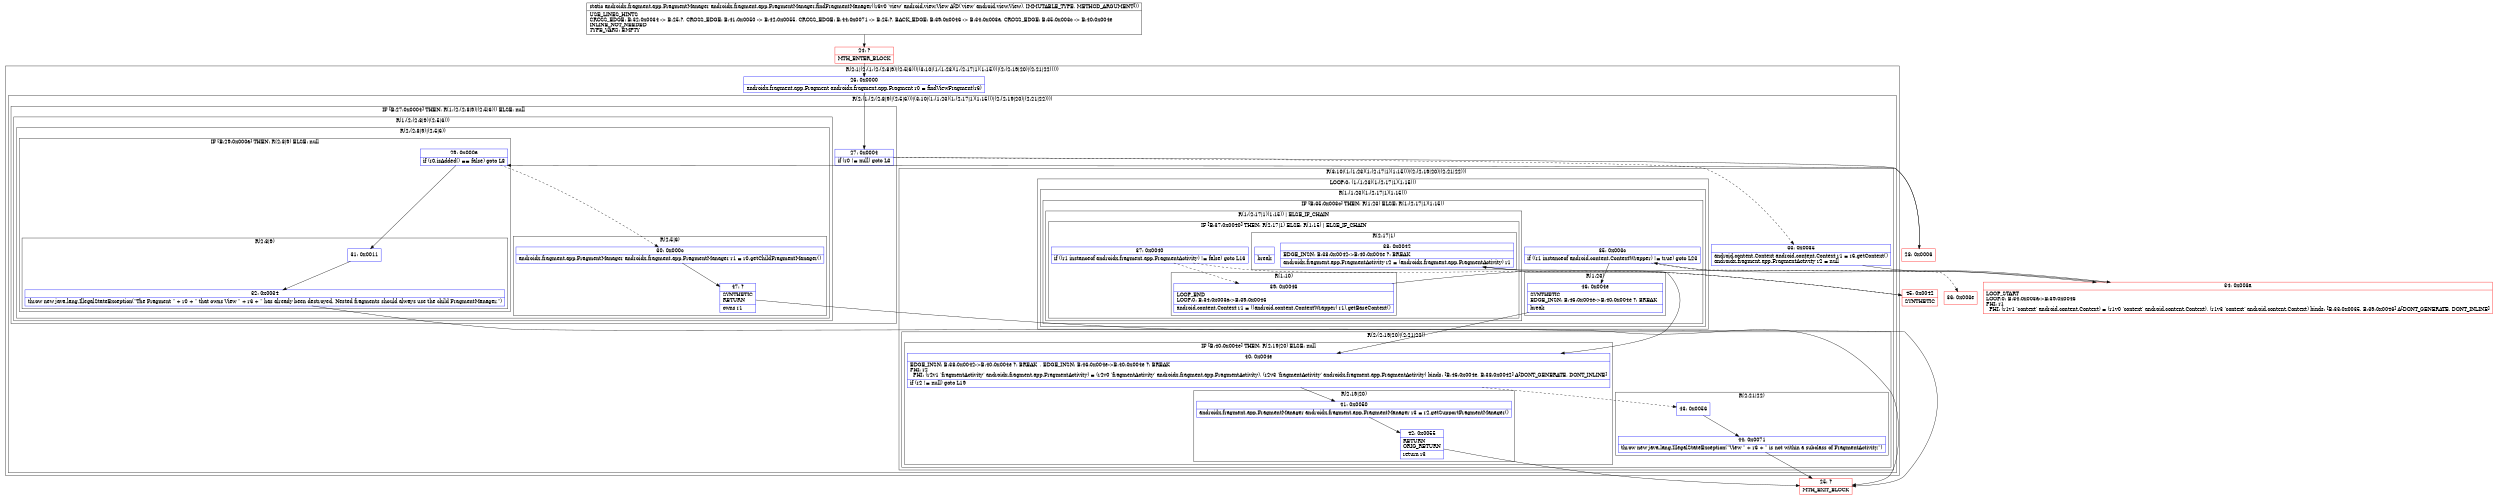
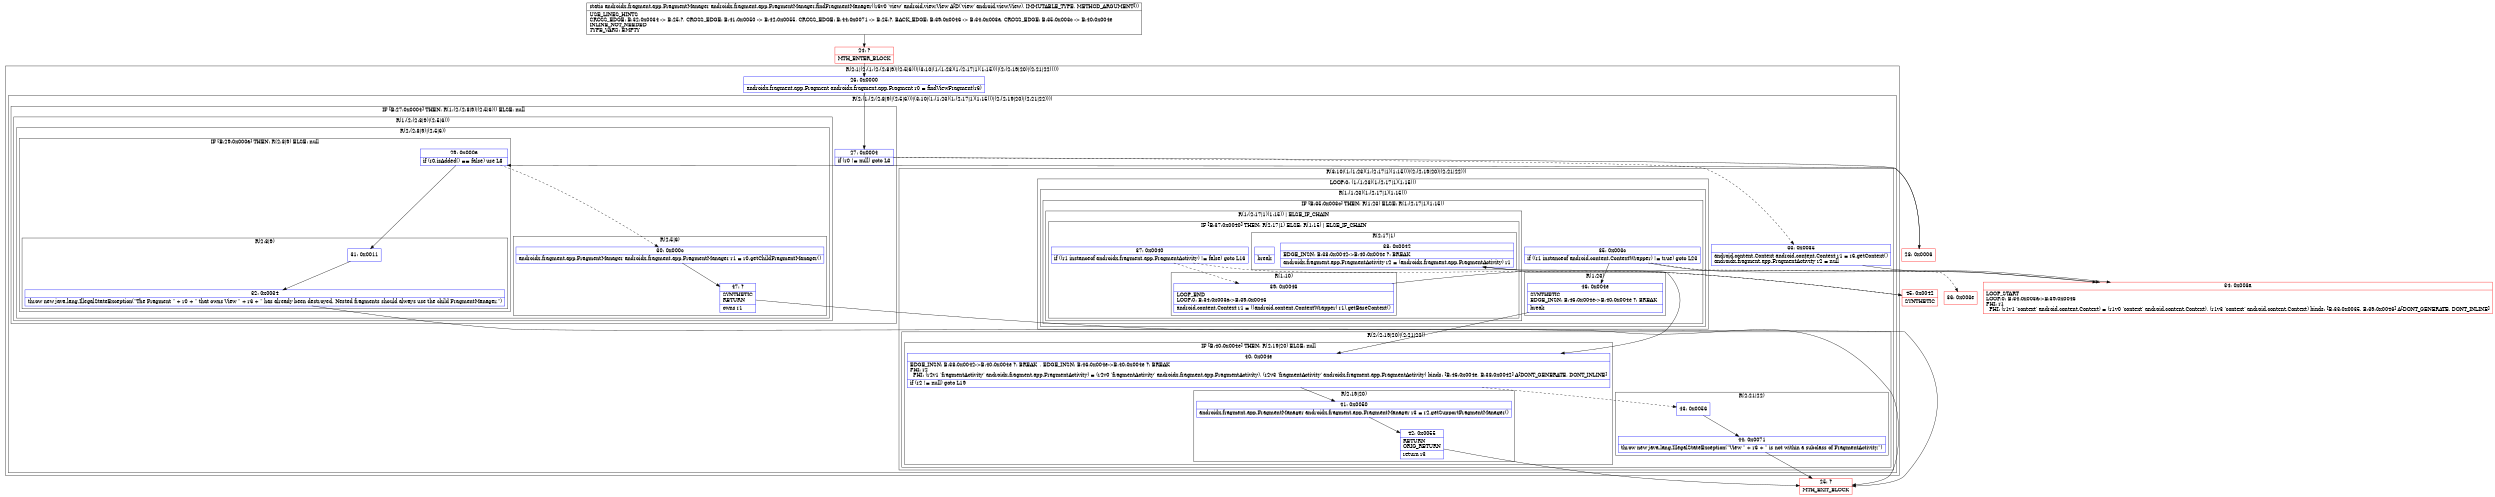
node "29: 0x000a": text "if (r0.isAdded() == false) goto L8" -> "if (r0.isAdded() == false) use L8"
edge "34: 0x003a" -> "35: 0x003c": reversed
